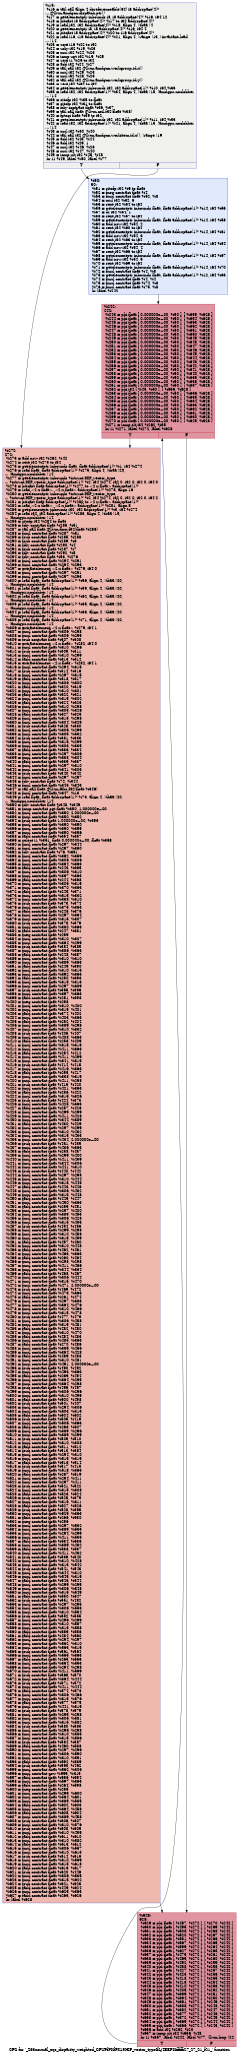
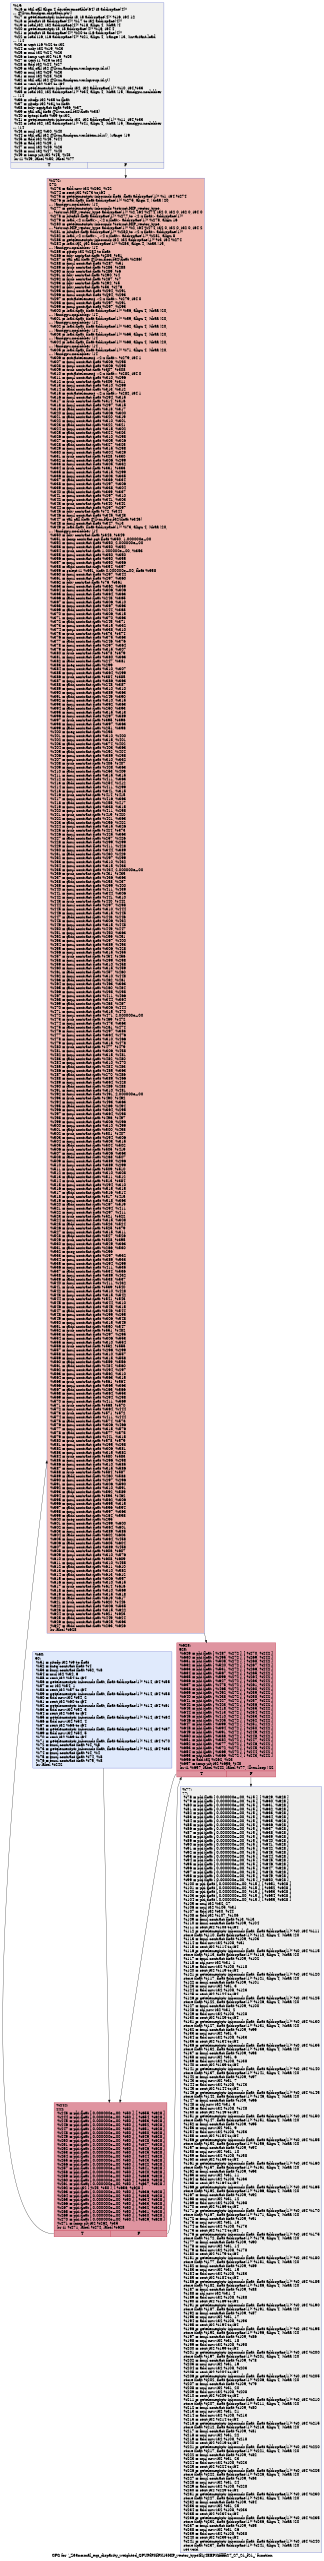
edge "%15:" -> "%50:": removed
node "%272:": text "%596 = fmul contract nsw %595, %315" -> "%596 = fmul contract float %595, %315"
node "%77:": added
